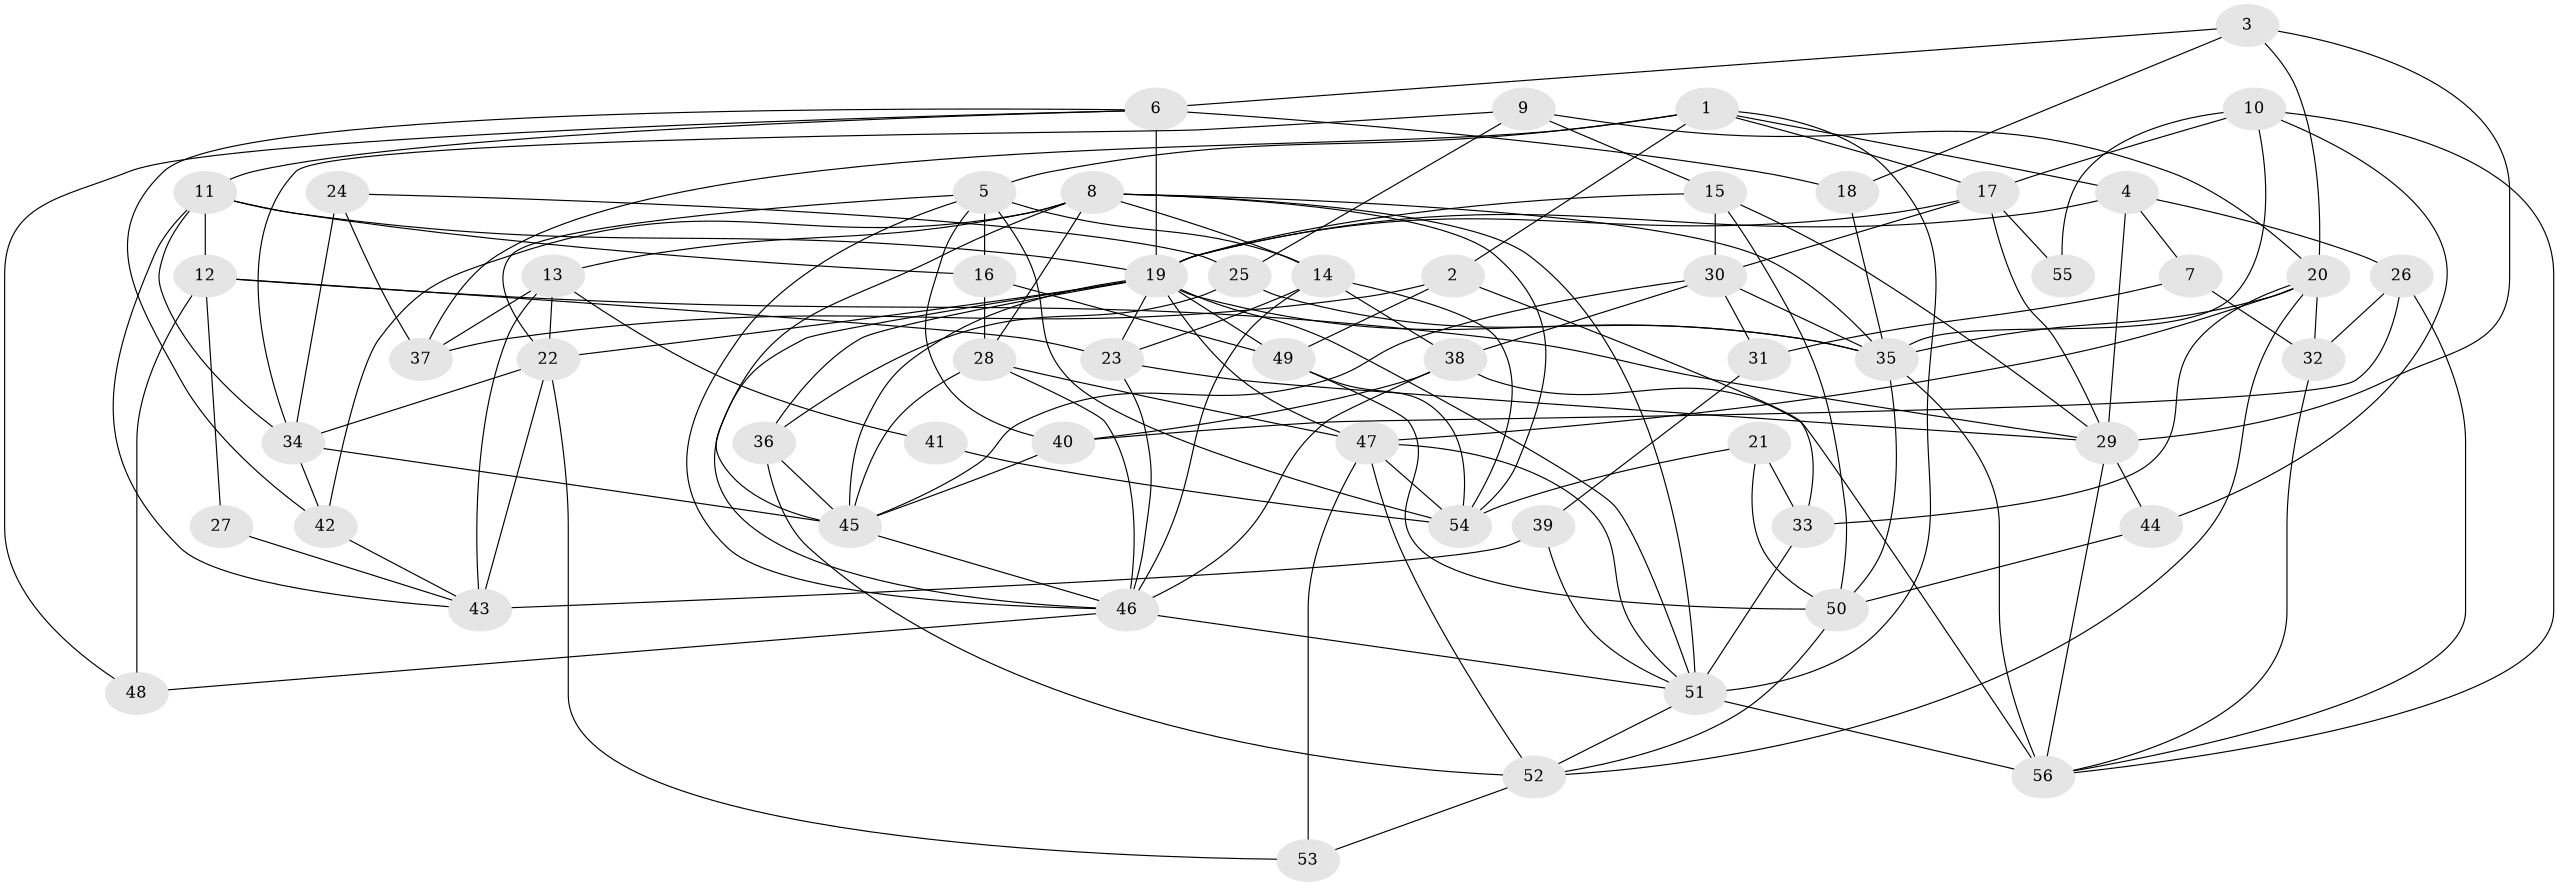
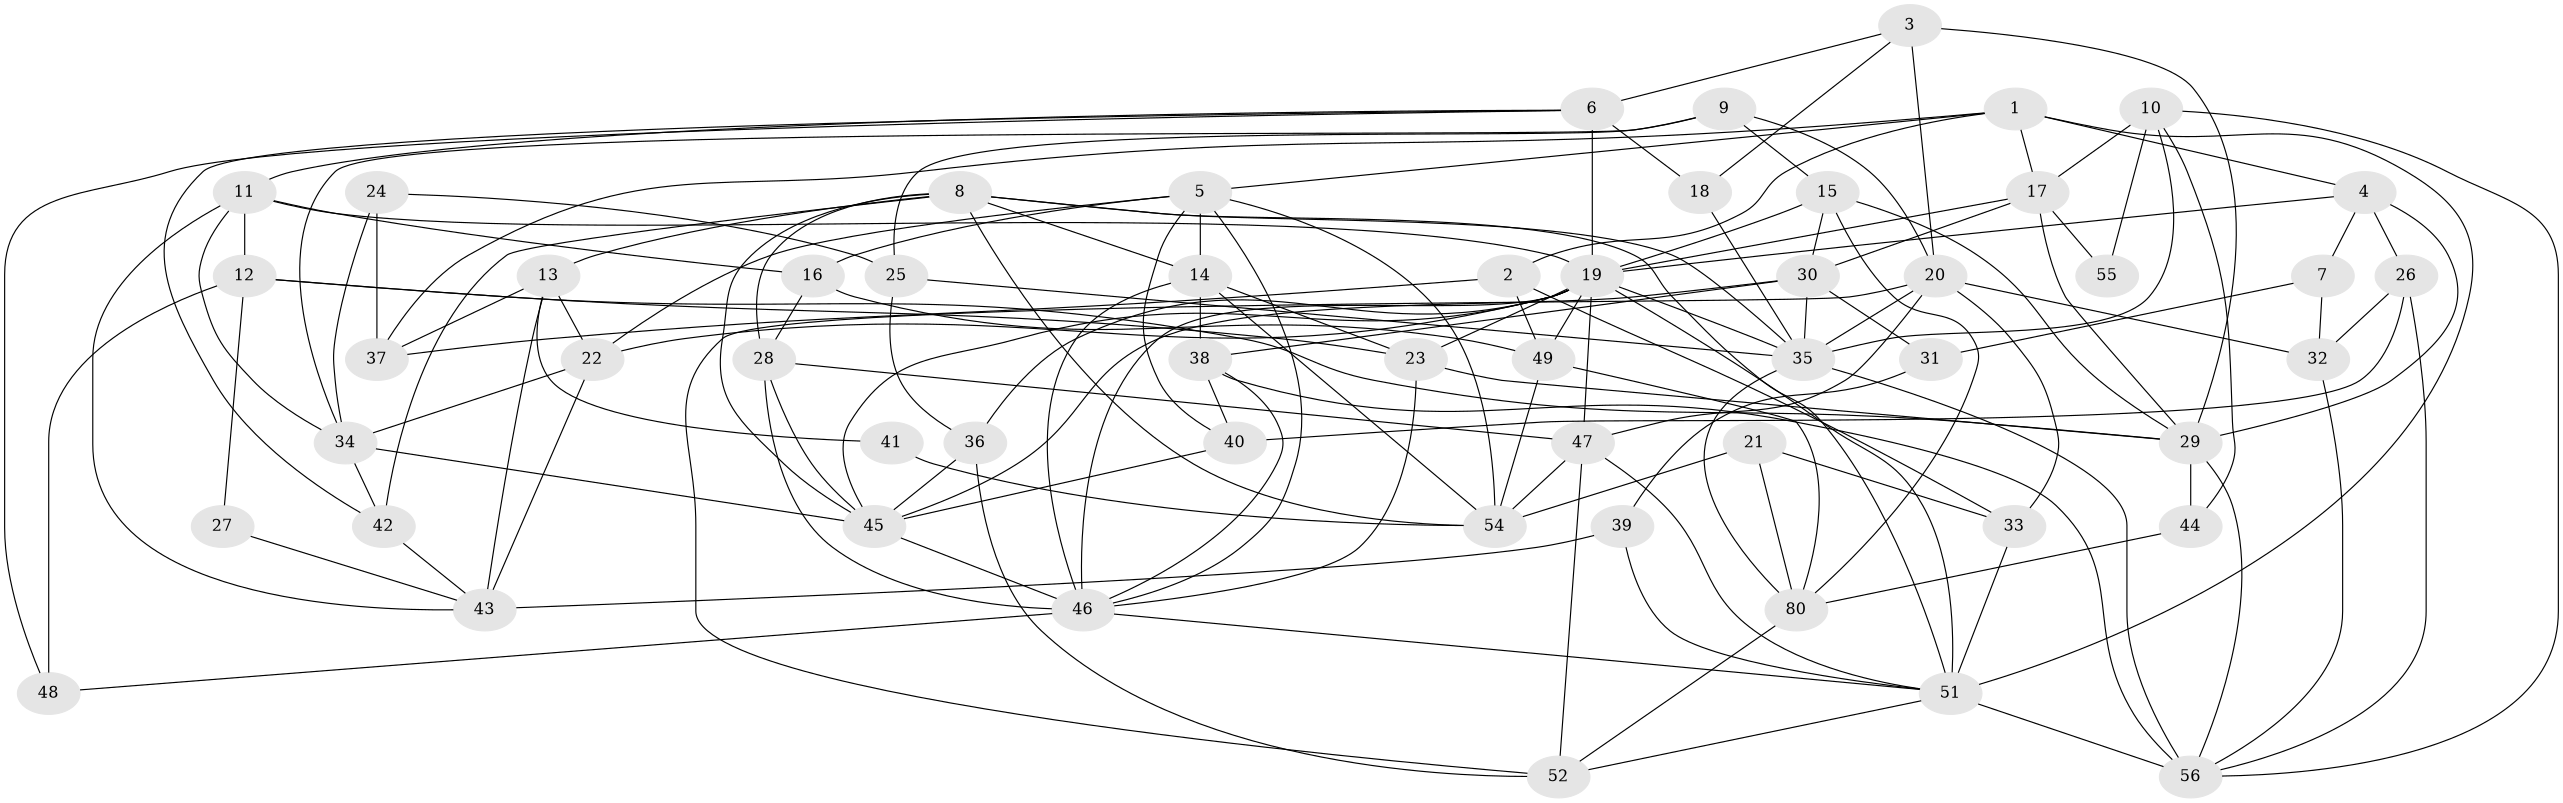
node "50": label "50" -> "80"
node "53": removed
